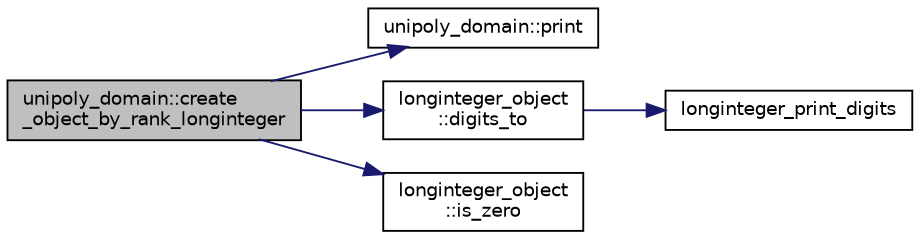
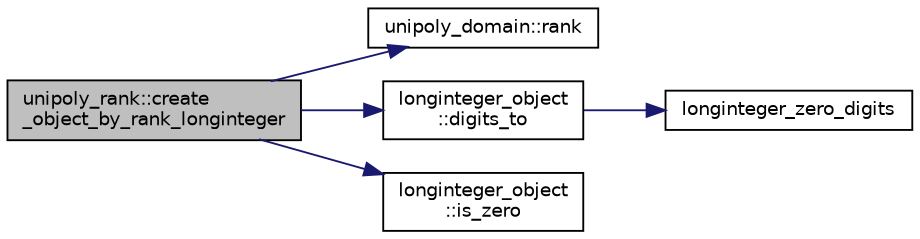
node "unipoly_domain::print": label "unipoly_domain::print" -> "unipoly_domain::rank"
node "unipoly_domain::create _object_by_rank_longinteger": label "unipoly_domain::create _object_by_rank_longinteger" -> "unipoly_rank::create _object_by_rank_longinteger"
node "longinteger_print_digits": label "longinteger_print_digits" -> "longinteger_zero_digits"
